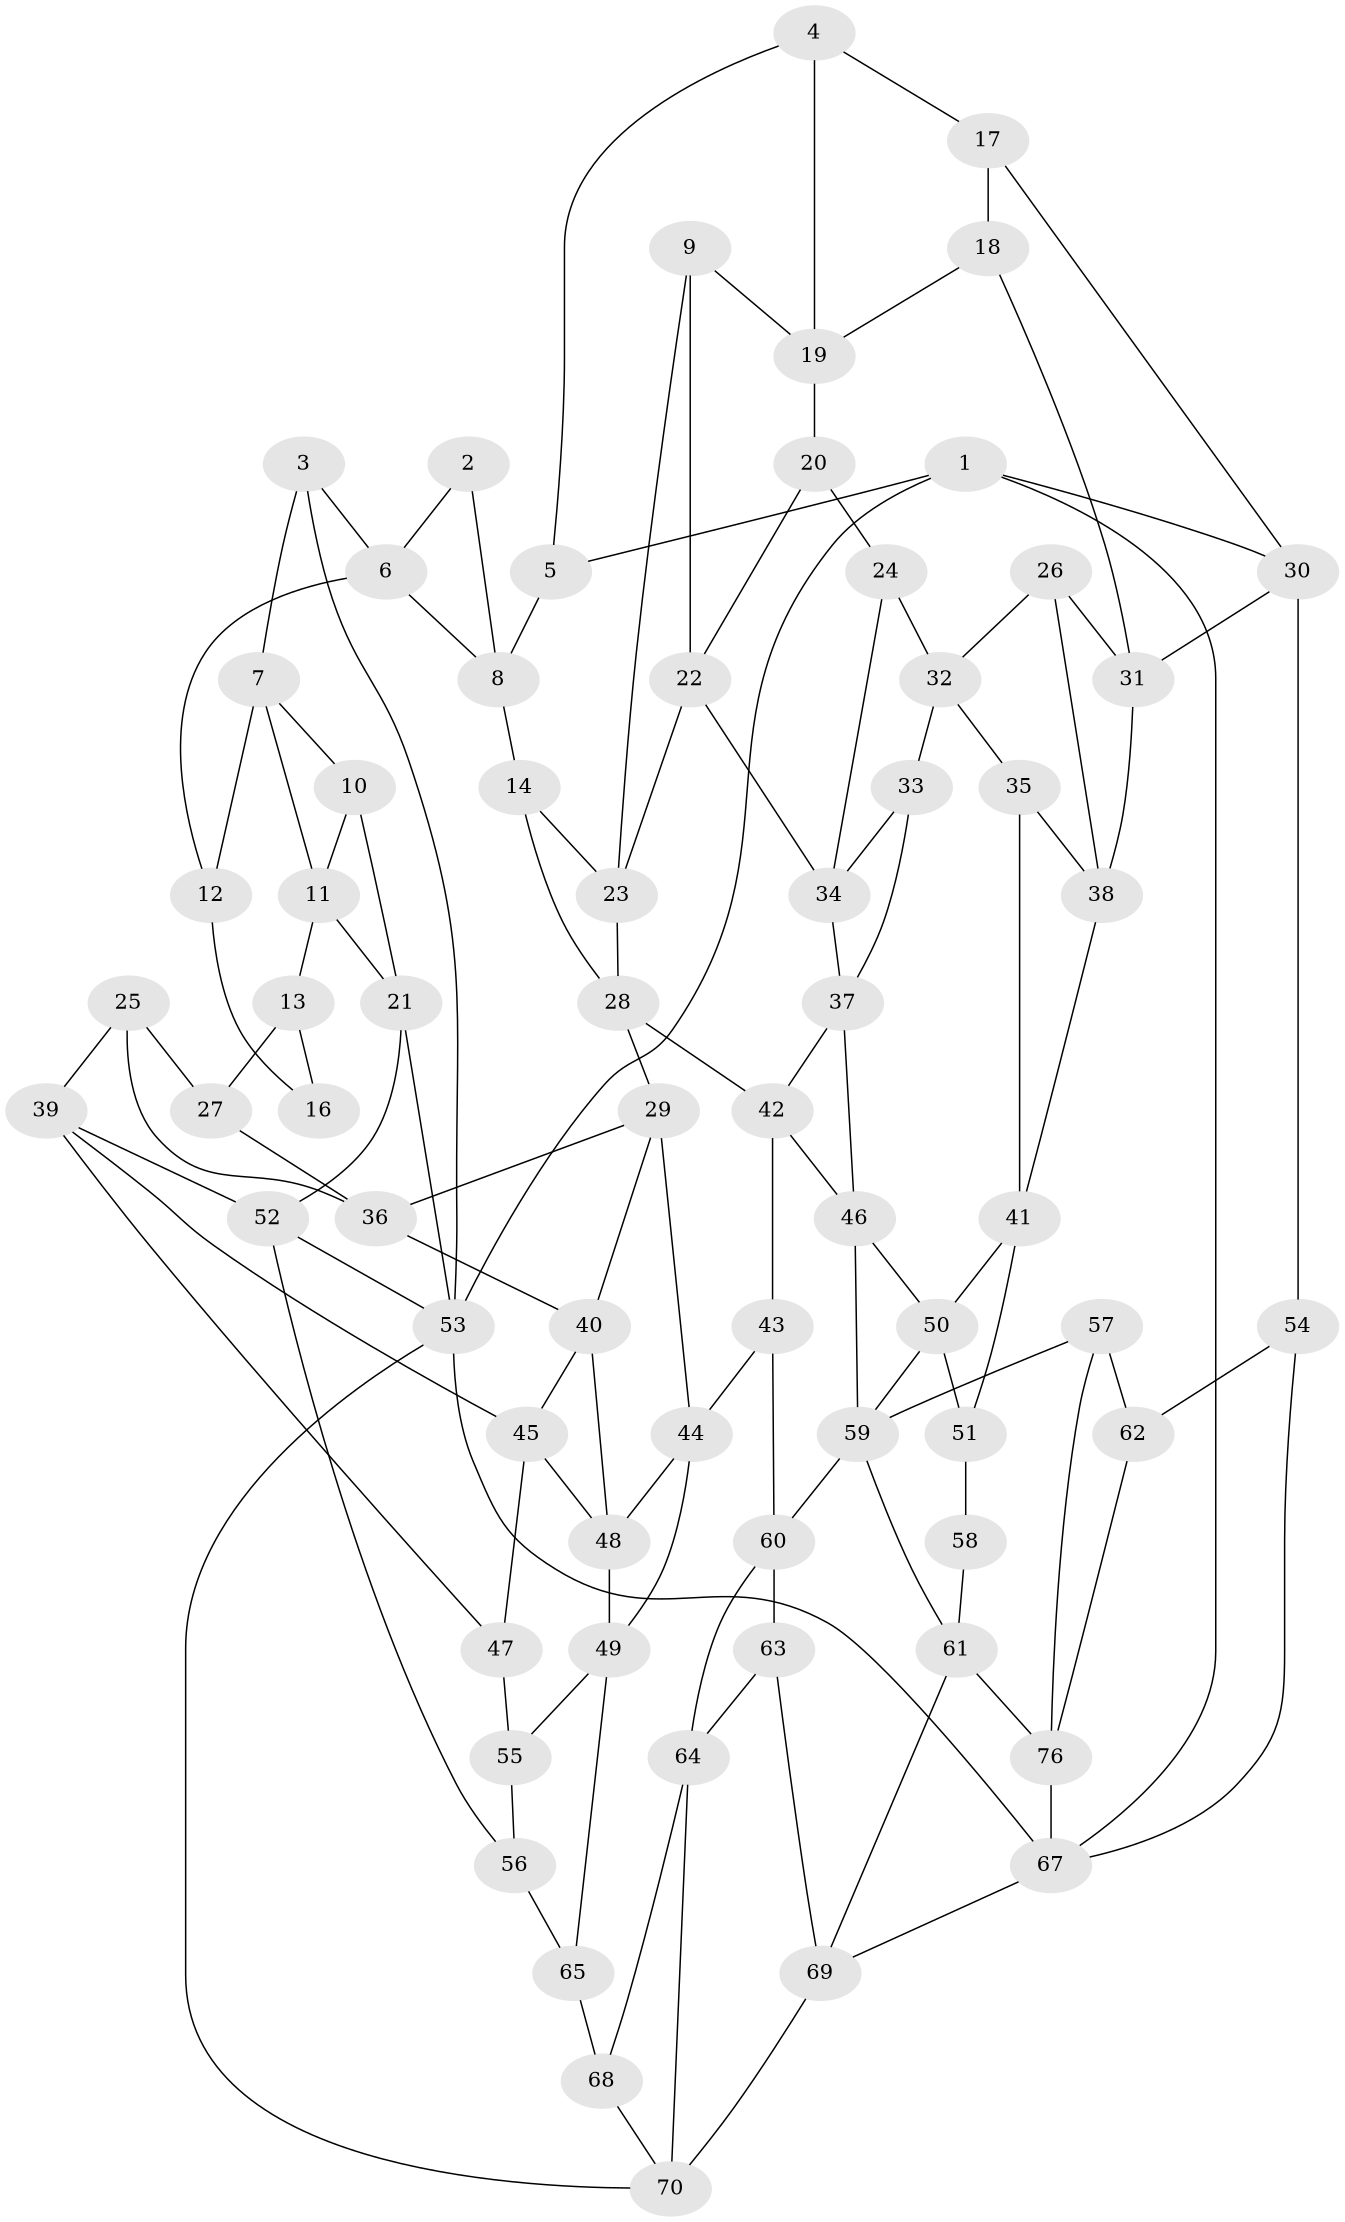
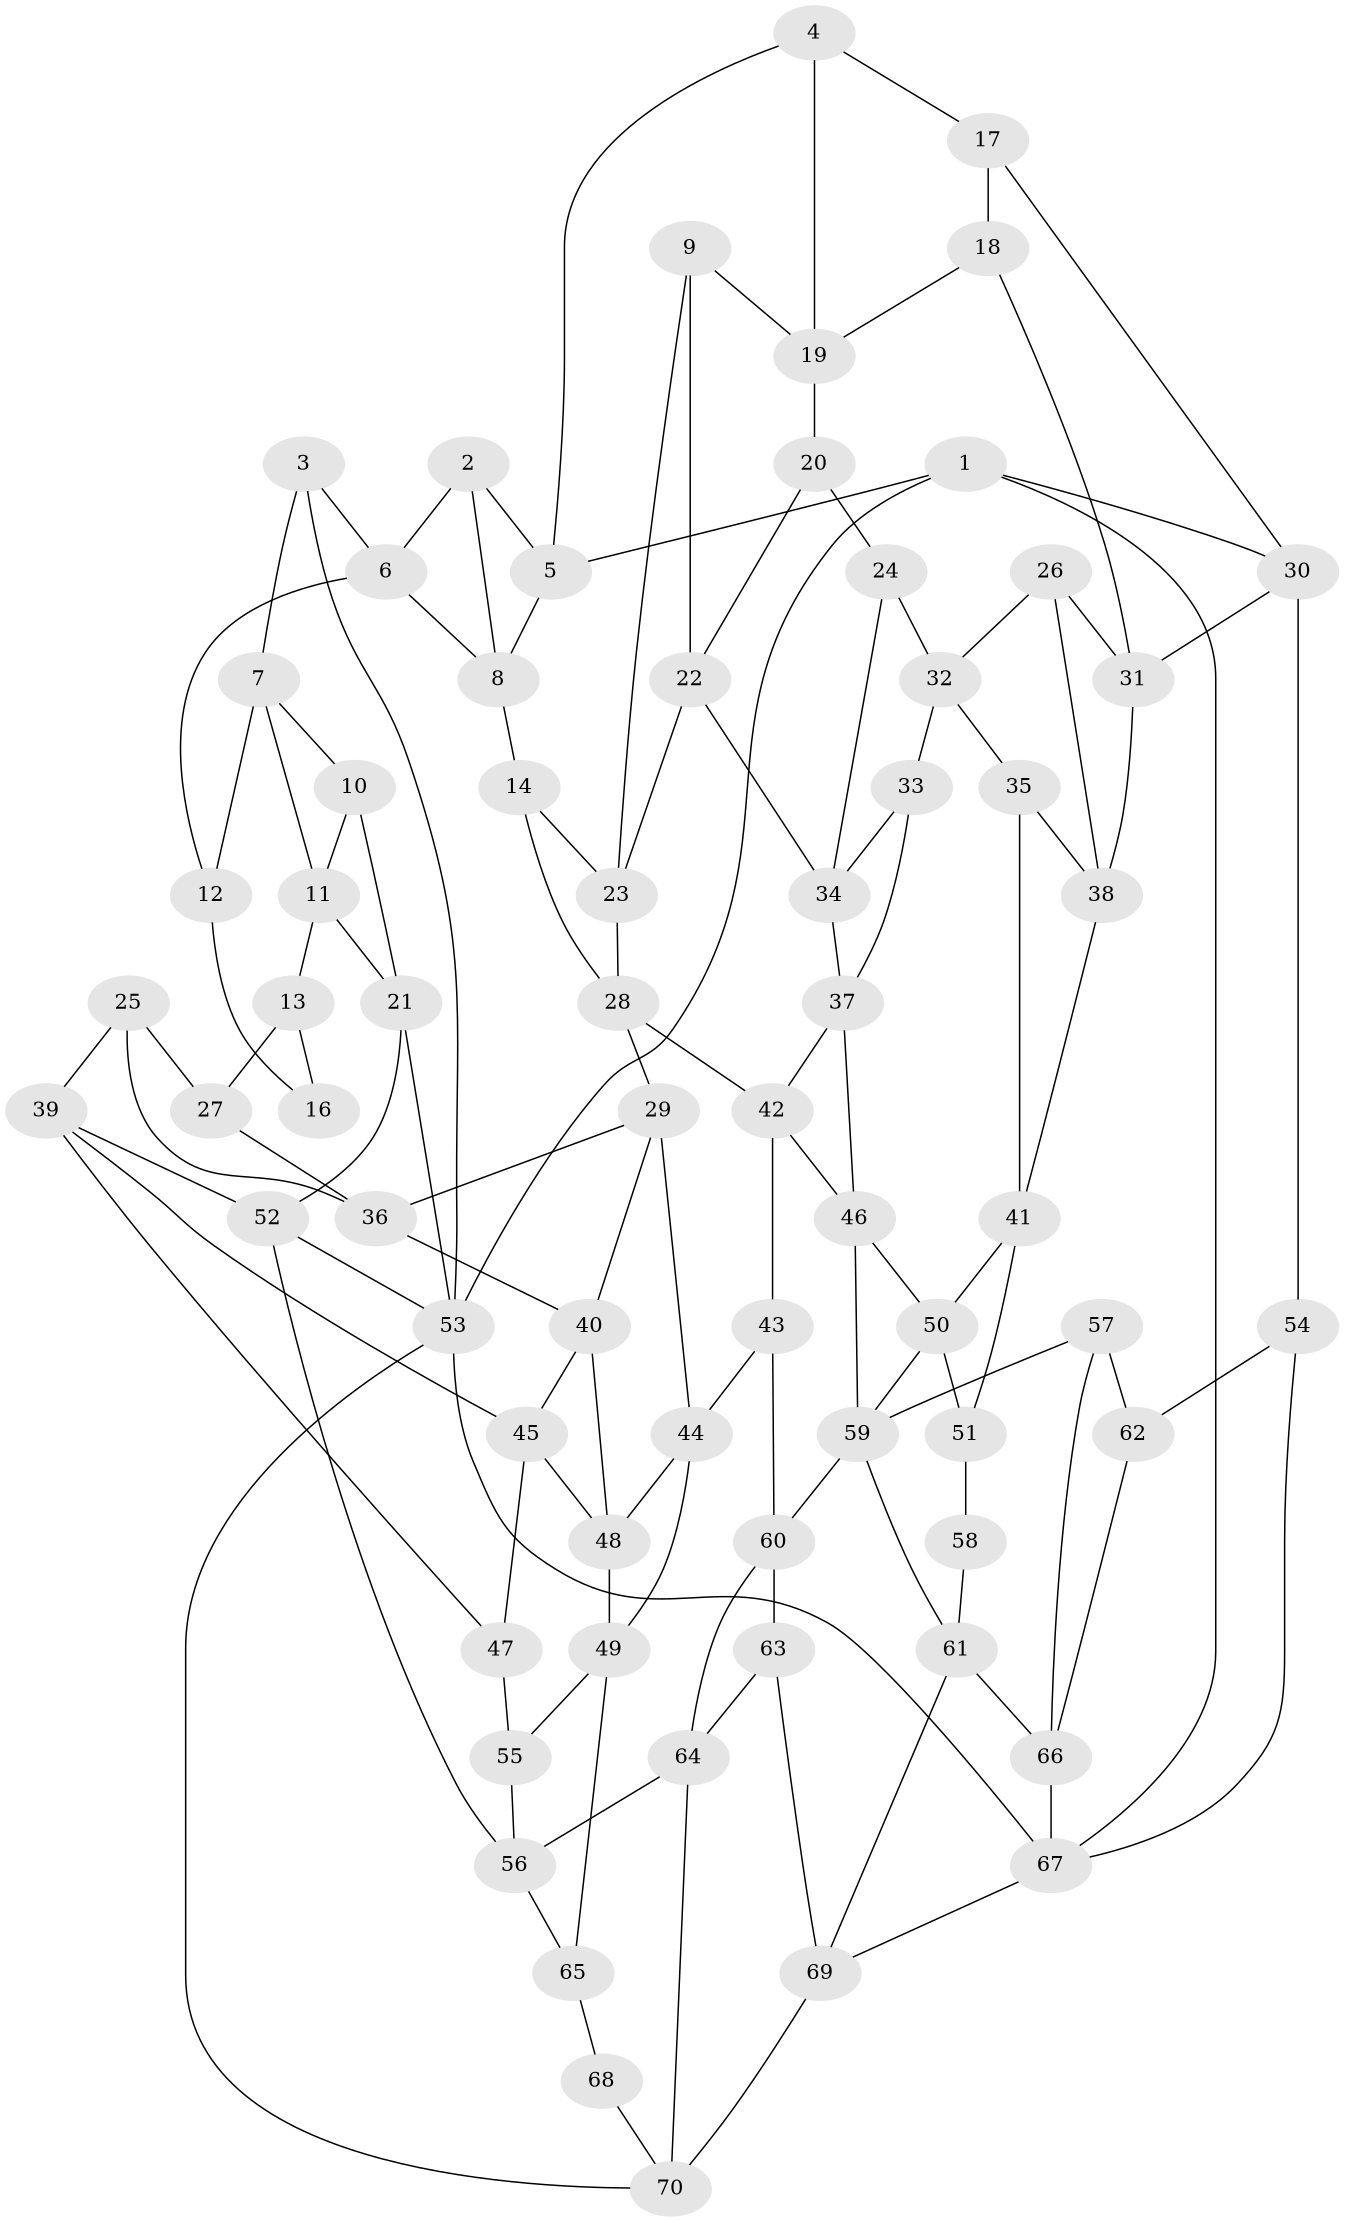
edge "2" -- "5": added
node "76": label "76" -> "66"
edge "64" -- "68": now "64" -- "56"
